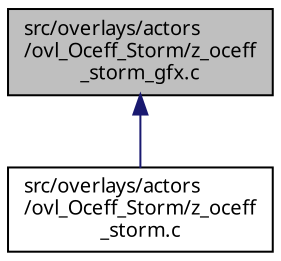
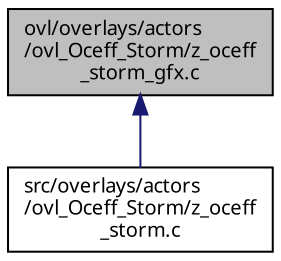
node "src/overlays/actors /ovl_Oceff_Storm/z_oceff _storm_gfx.c": label "src/overlays/actors /ovl_Oceff_Storm/z_oceff _storm_gfx.c" -> "ovl/overlays/actors /ovl_Oceff_Storm/z_oceff _storm_gfx.c"
